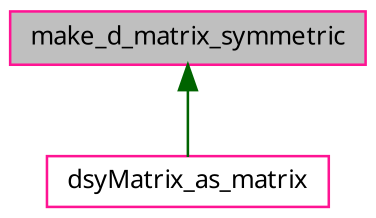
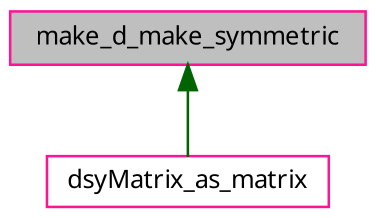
node "make_d_matrix_symmetric": label "make_d_matrix_symmetric" -> "make_d_make_symmetric"
